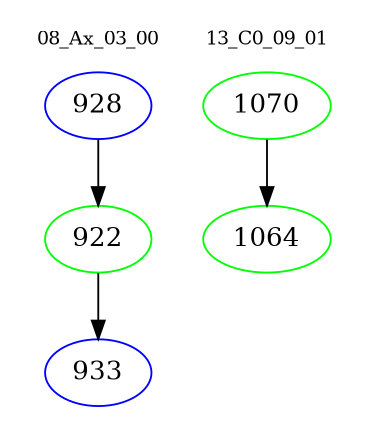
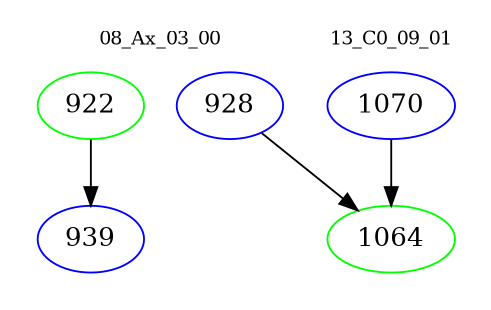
node "1070": color green -> blue
edge "928" -> "922": now "928" -> "1064"
node "933": label "933" -> "939"
